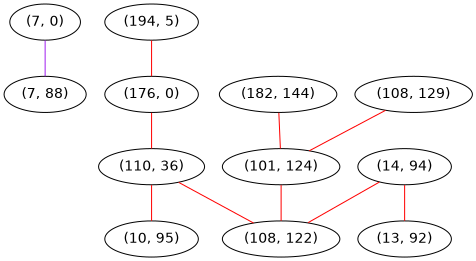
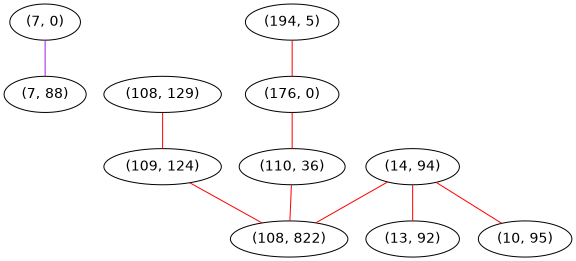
node "(182, 144)": removed
node "(101, 124)": label "(101, 124)" -> "(109, 124)"
edge "(110, 36)" -- "(10, 95)": now "(14, 94)" -- "(10, 95)"
node "(108, 122)": label "(108, 122)" -> "(108, 822)"
